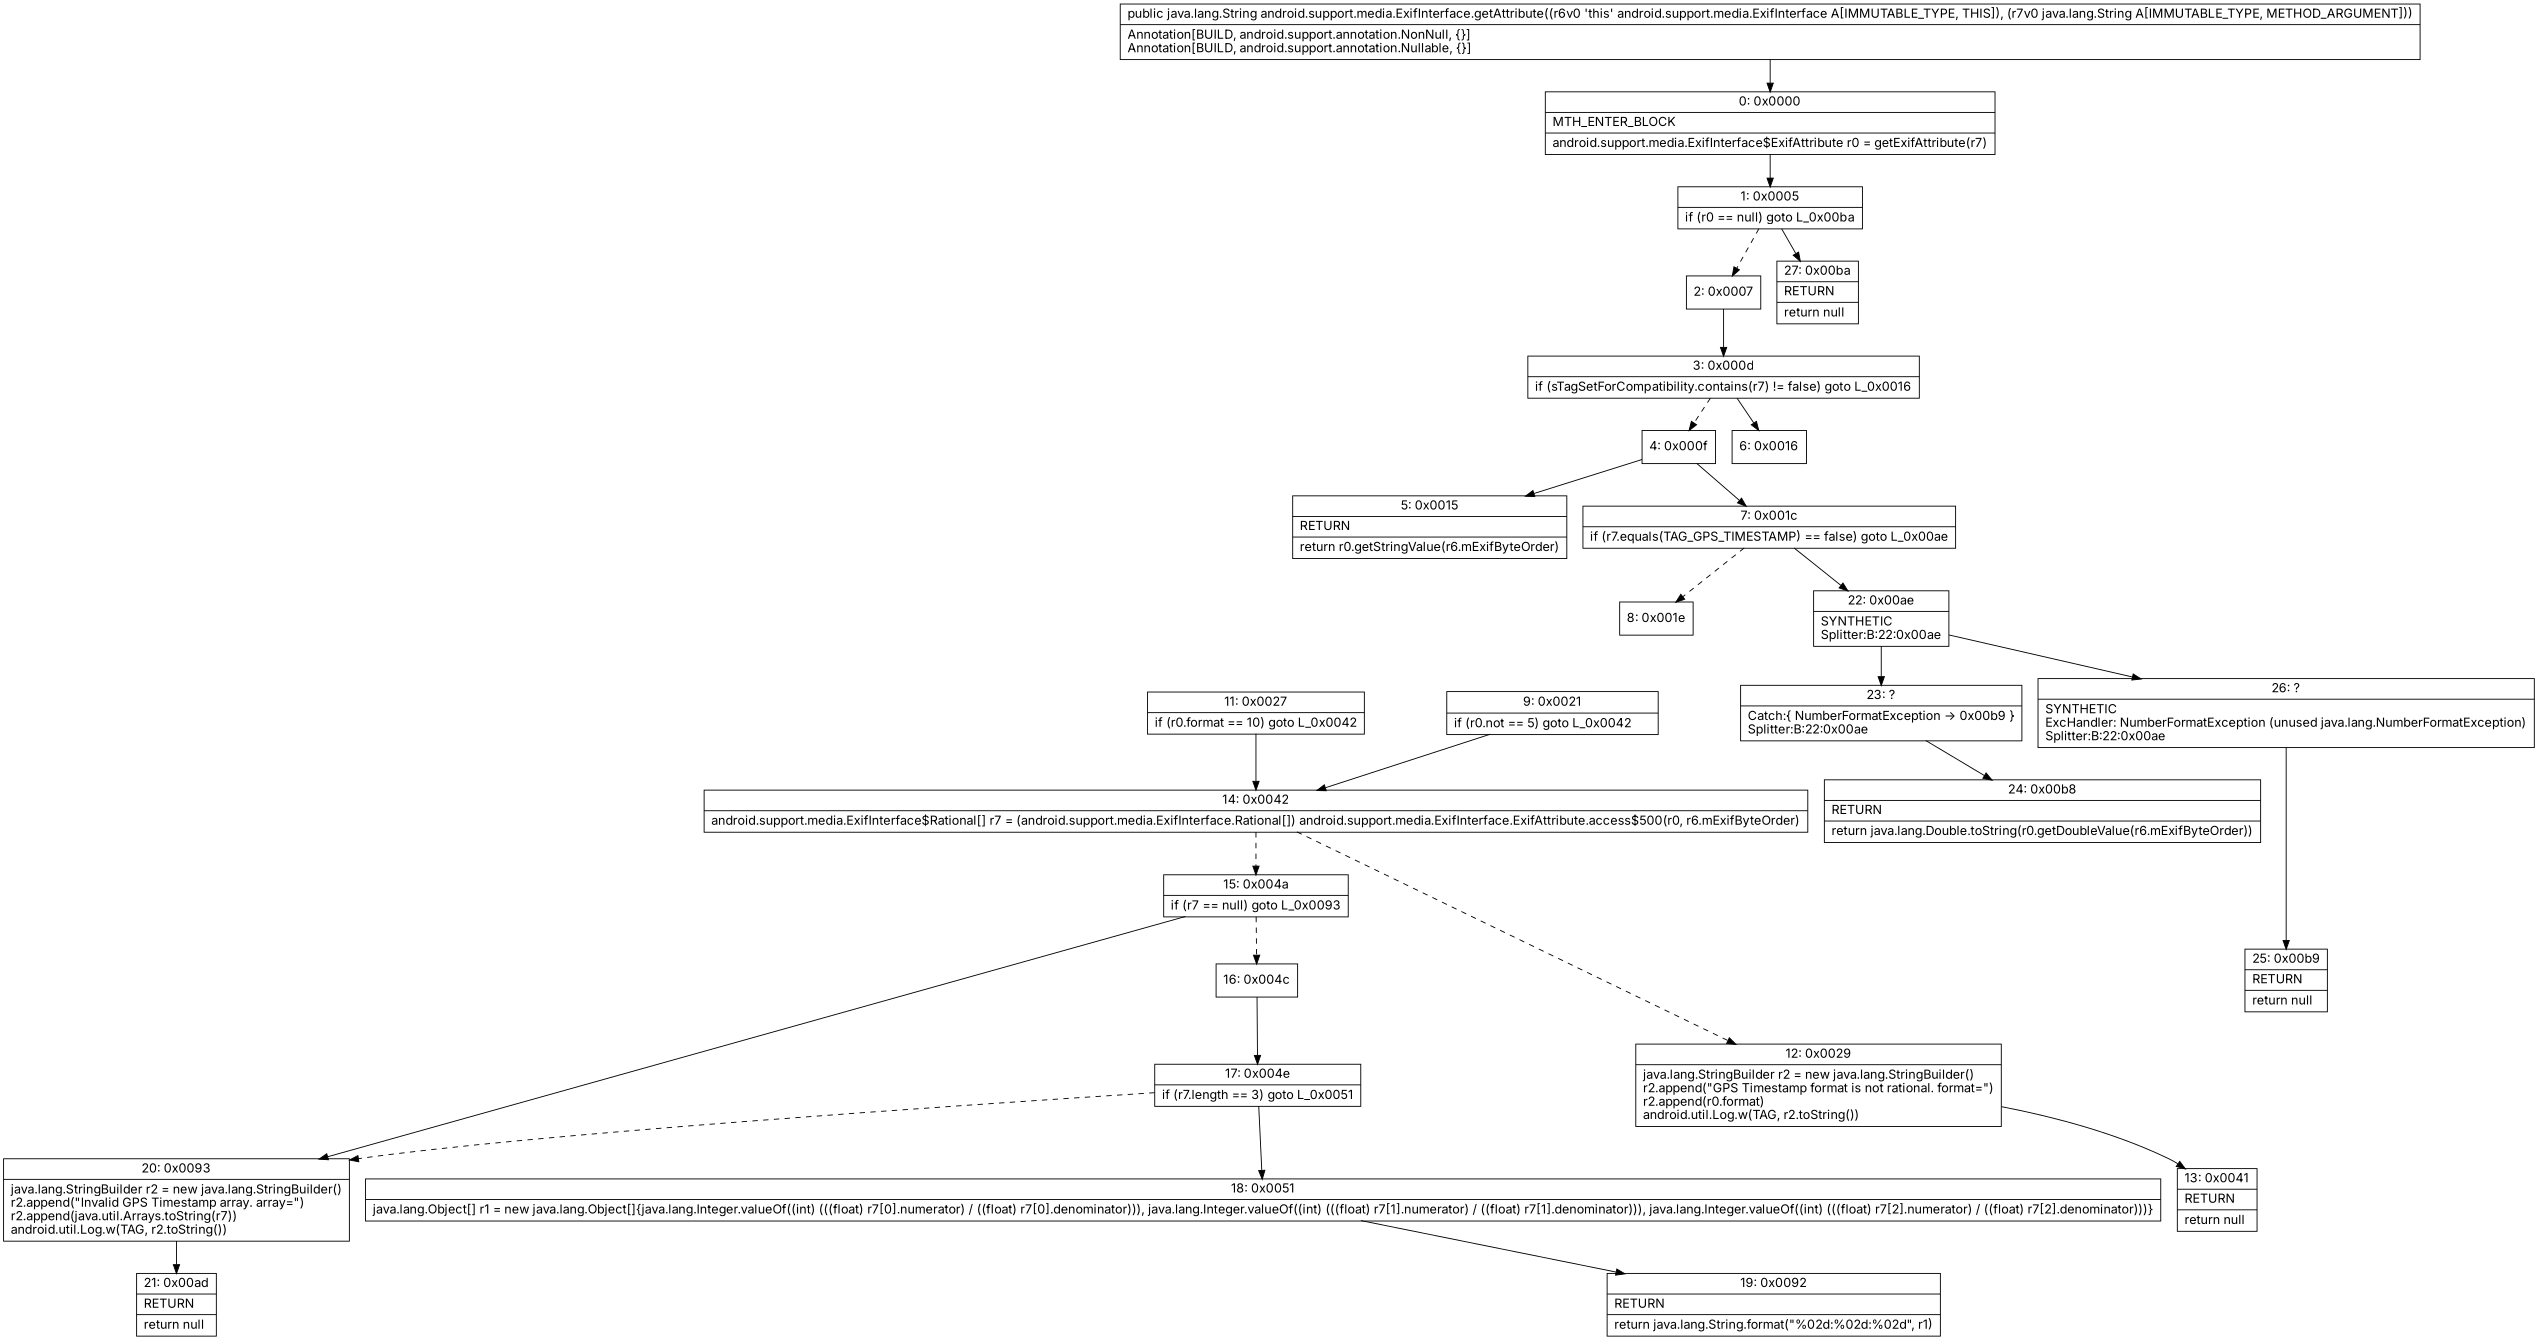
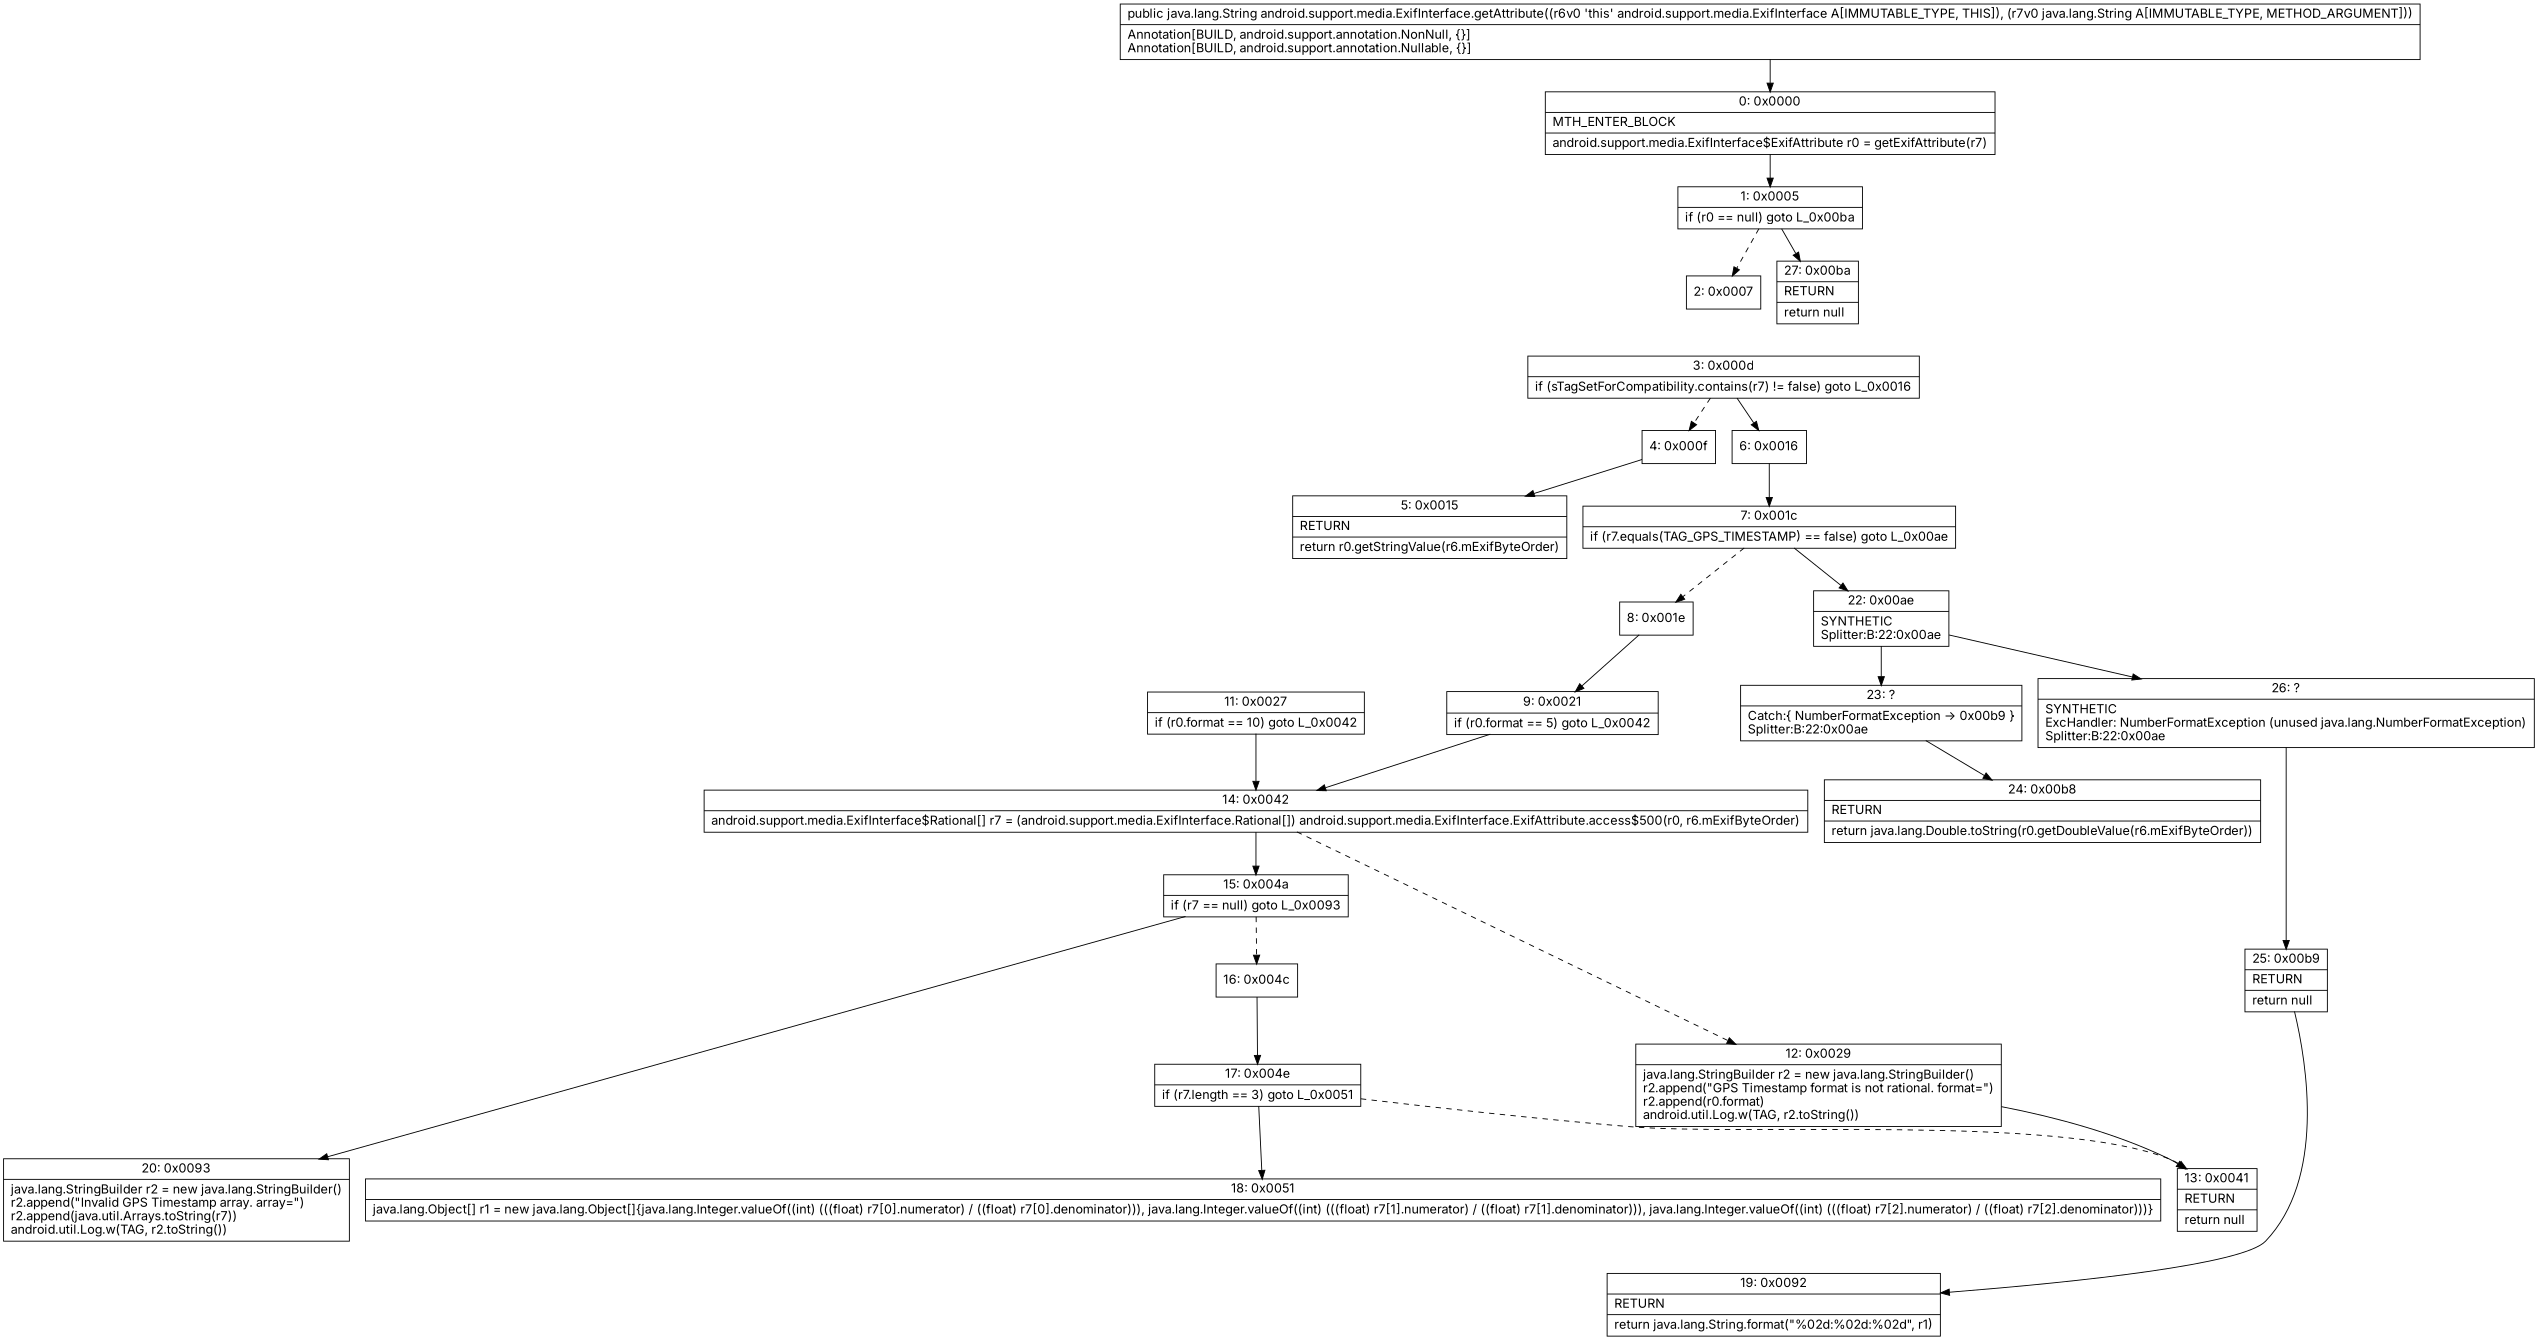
edge "2: 0x0007" -> "3: 0x000d": removed
edge "4: 0x000f" -> "7: 0x001c": now "6: 0x0016" -> "7: 0x001c"
edge "8: 0x001e" -> "9: 0x0021": added
node "9: 0x0021": text "if (r0.not == 5) goto L_0x0042" -> "if (r0.format == 5) goto L_0x0042"
edge "14: 0x0042" -> "15: 0x004a": style dashed -> solid
edge "17: 0x004e" -> "20: 0x0093": now "17: 0x004e" -> "13: 0x0041"
edge "18: 0x0051" -> "19: 0x0092": now "25: 0x00b9" -> "19: 0x0092"
node "21: 0x00ad": removed
